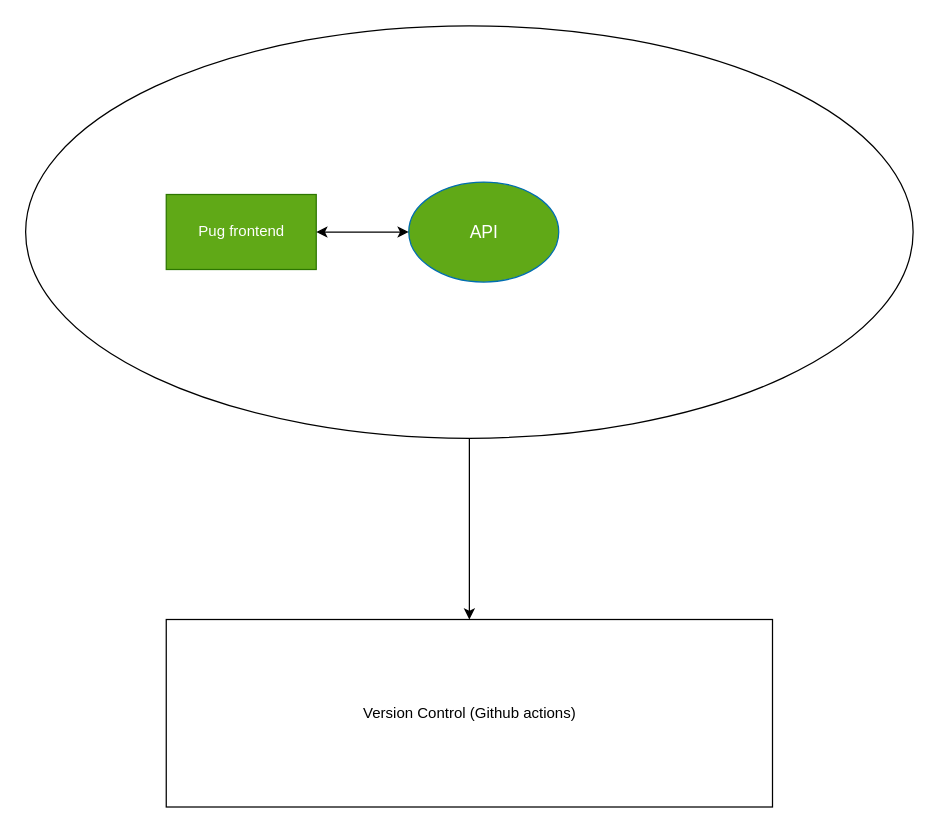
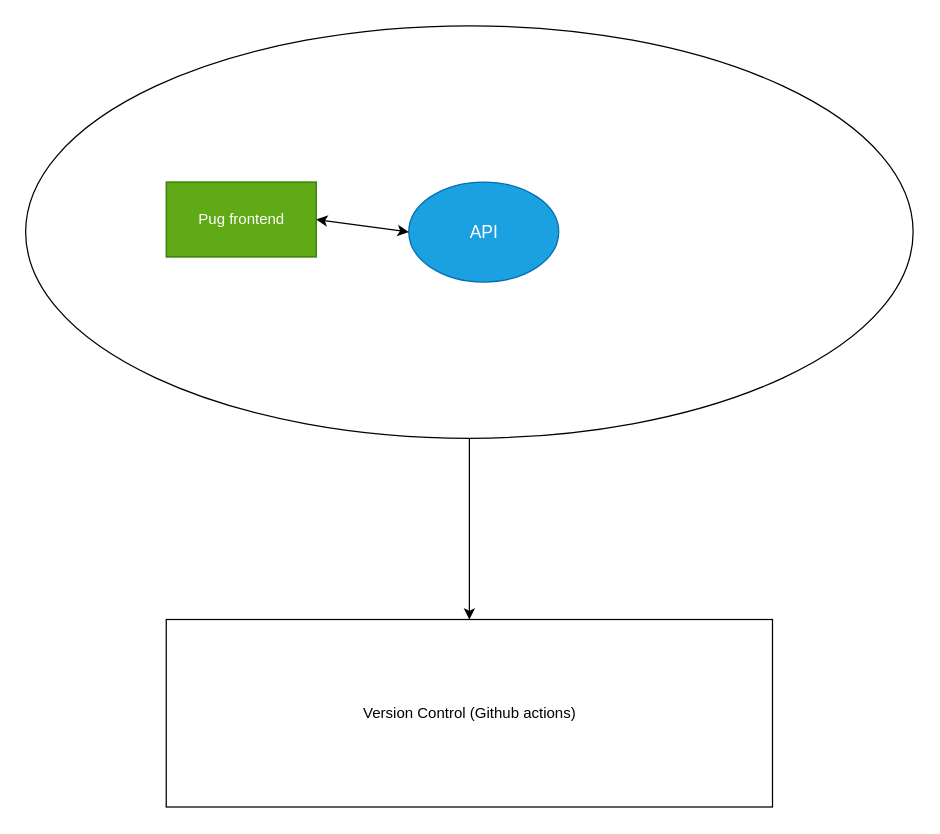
node "Pug frontend": moved (241, 232) -> (241, 219)
node "API": fillcolor #60a917 -> #1ba1e2
